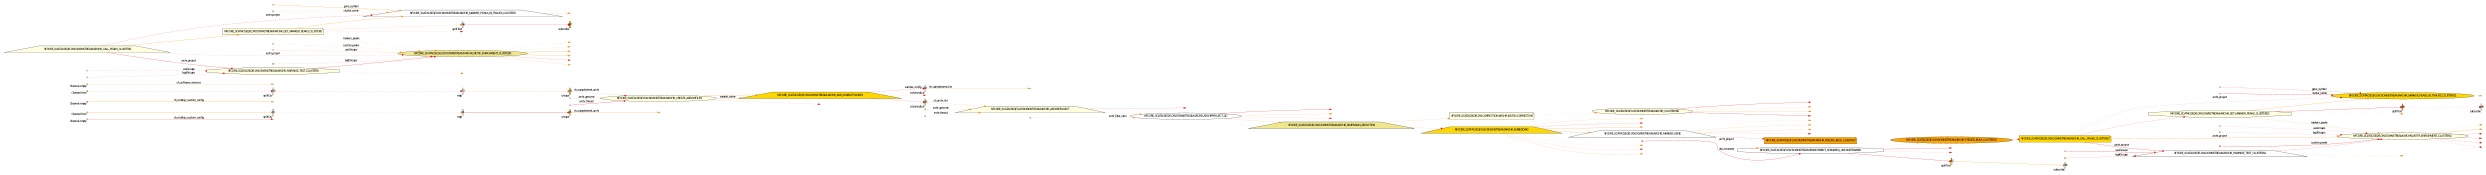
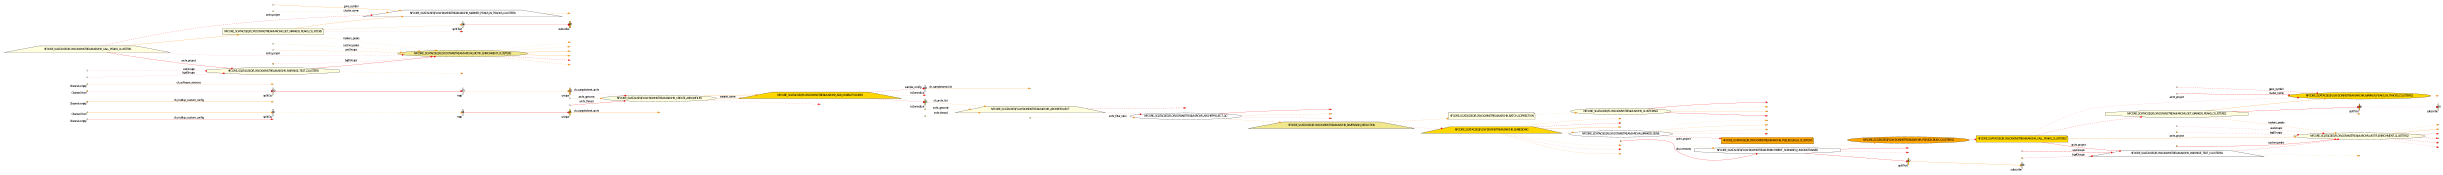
edge "p10 splitCsv" -> "p11 map": style dotted -> solid
edge "NFCORE_SCATACSEQFLOW:DOWNSTREAM:ARCHR_ARCHRPROJECT" -> "NFCORE_SCATACSEQFLOW:DOWNSTREAM:ARCHR_ARCHRPROJECT_QC": color darkorange -> red
node "NFCORE_SCATACSEQFLOW:CORRECTION:ARCHR_BATCH_CORRECTION": label "NFCORE_SCATACSEQFLOW:CORRECTION:ARCHR_BATCH_CORRECTION" -> "NFCORE_SCATACSEQFLOW:DOWNSTREAM:ARCHR_BATCH_CORRECTION"
edge "NFCORE_SCATACSEQFLOW:DOWNSTREAM:ARCHR_EMBEDDING" -> "NFCORE_SCATACSEQFLOW:DOWNSTREAM:ARCHR_MARKER_GENE": style solid -> dotted
node "NFCORE_SCATACSEQFLOW:DOWNSTREAM:ARCHR_MARKER_GENE": shape trapezium -> ellipse
